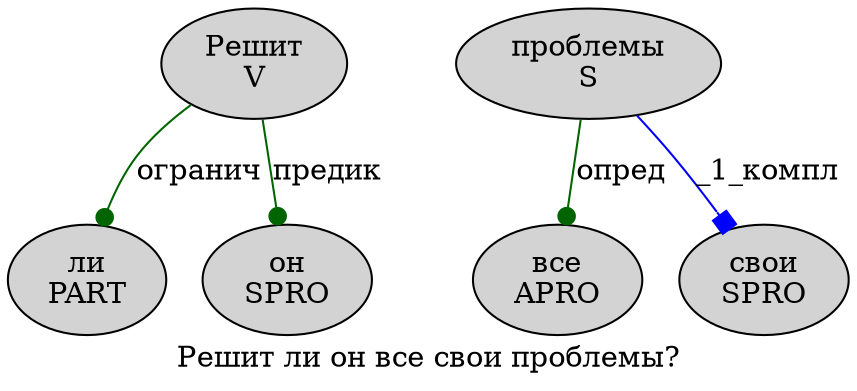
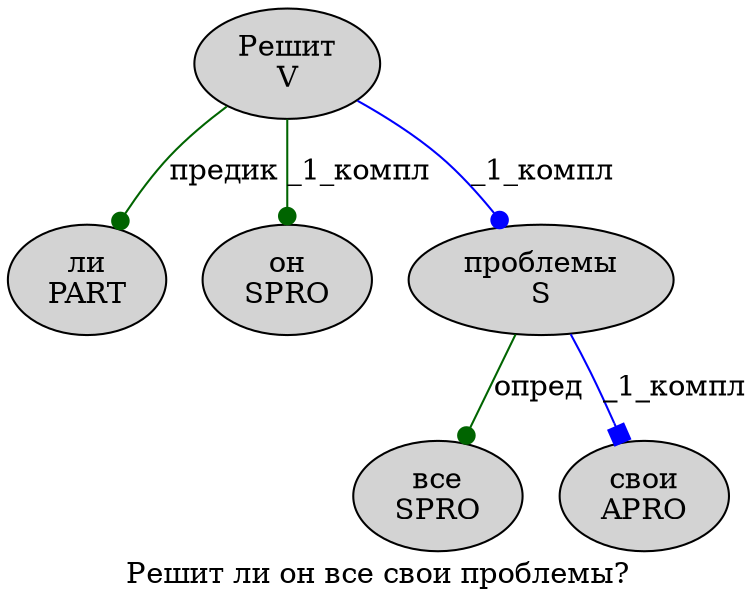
edge "Решит V" -> "проблемы S": added, label "_1_компл"
edge "Решит V" -> "ли PART": label "огранич" -> "предик"
edge "Решит V" -> "он SPRO": label "предик" -> "_1_компл"
node "все APRO": label "все APRO" -> "все SPRO"
node "свои SPRO": label "свои SPRO" -> "свои APRO"
